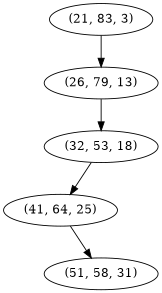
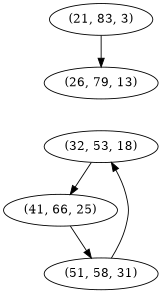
edge "(26, 79, 13)" -> "(32, 53, 18)": now "(51, 58, 31)" -> "(32, 53, 18)"
node "(41, 64, 25)": label "(41, 64, 25)" -> "(41, 66, 25)"
